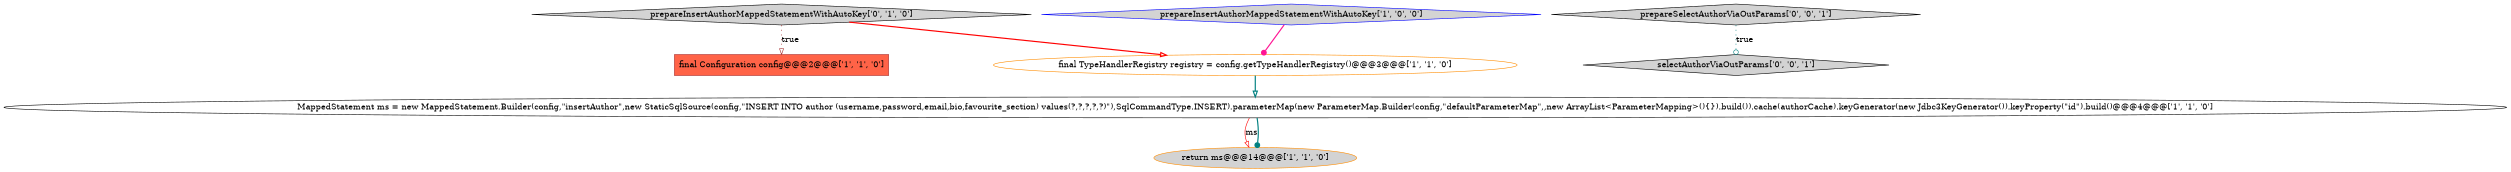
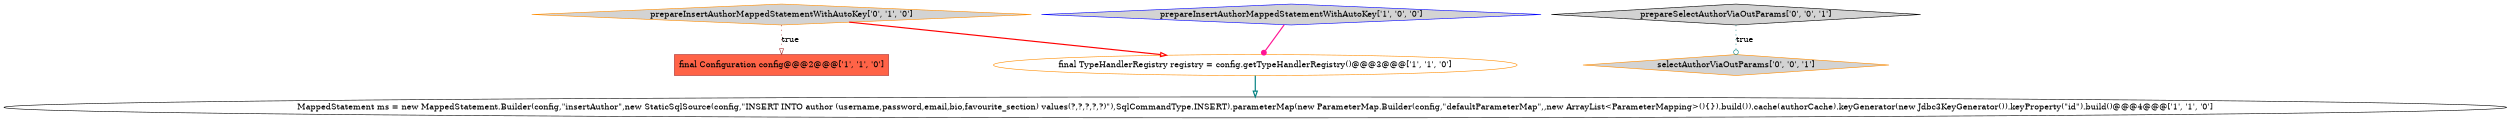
node "prepareInsertAuthorMappedStatementWithAutoKey['0', '1', '0']": color black -> darkorange
node "selectAuthorViaOutParams['0', '0', '1']": color black -> darkorange
node "return ms@@@14@@@['1', '1', '0']": removed
